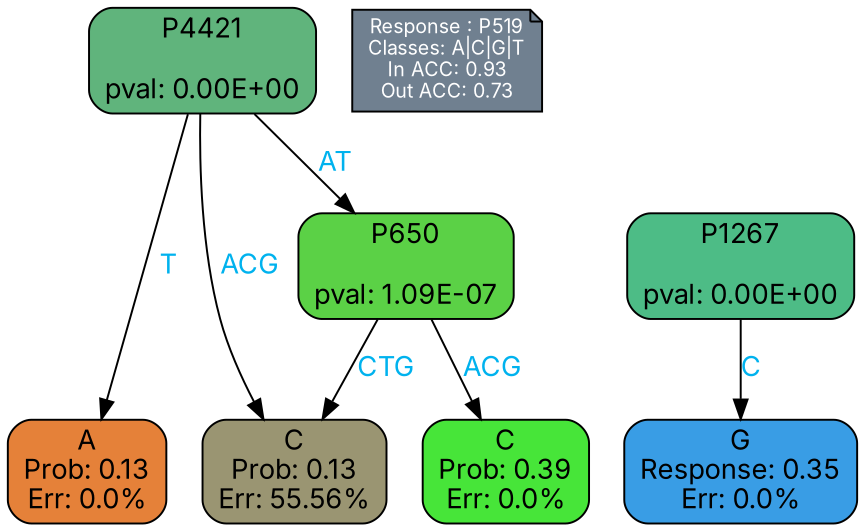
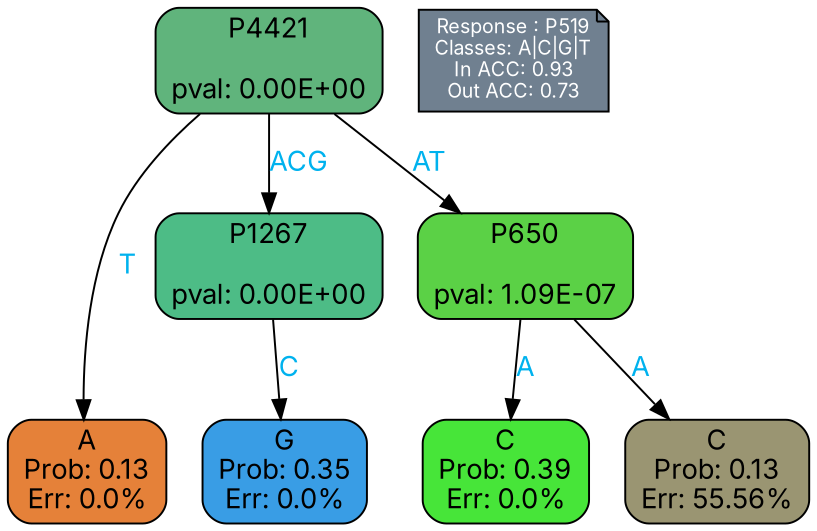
edge "P4421 pval: 0.00E+00" -> "C Prob: 0.13 Err: 55.56%": now "P4421 pval: 0.00E+00" -> "P1267 pval: 0.00E+00"
edge "P650 pval: 1.09E-07" -> "C Prob: 0.13 Err: 55.56%": label "CTG" -> "A"
edge "P650 pval: 1.09E-07" -> "C Prob: 0.39 Err: 0.0%": label "ACG" -> "A"
node "G Response: 0.35 Err: 0.0%": label "G Response: 0.35 Err: 0.0%" -> "G Prob: 0.35 Err: 0.0%"
